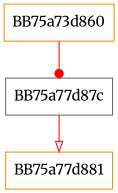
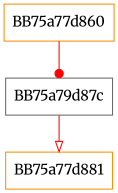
node "BB75a73d860": label "BB75a73d860" -> "BB75a77d860"
node "BB75a77d87c": label "BB75a77d87c" -> "BB75a79d87c"
